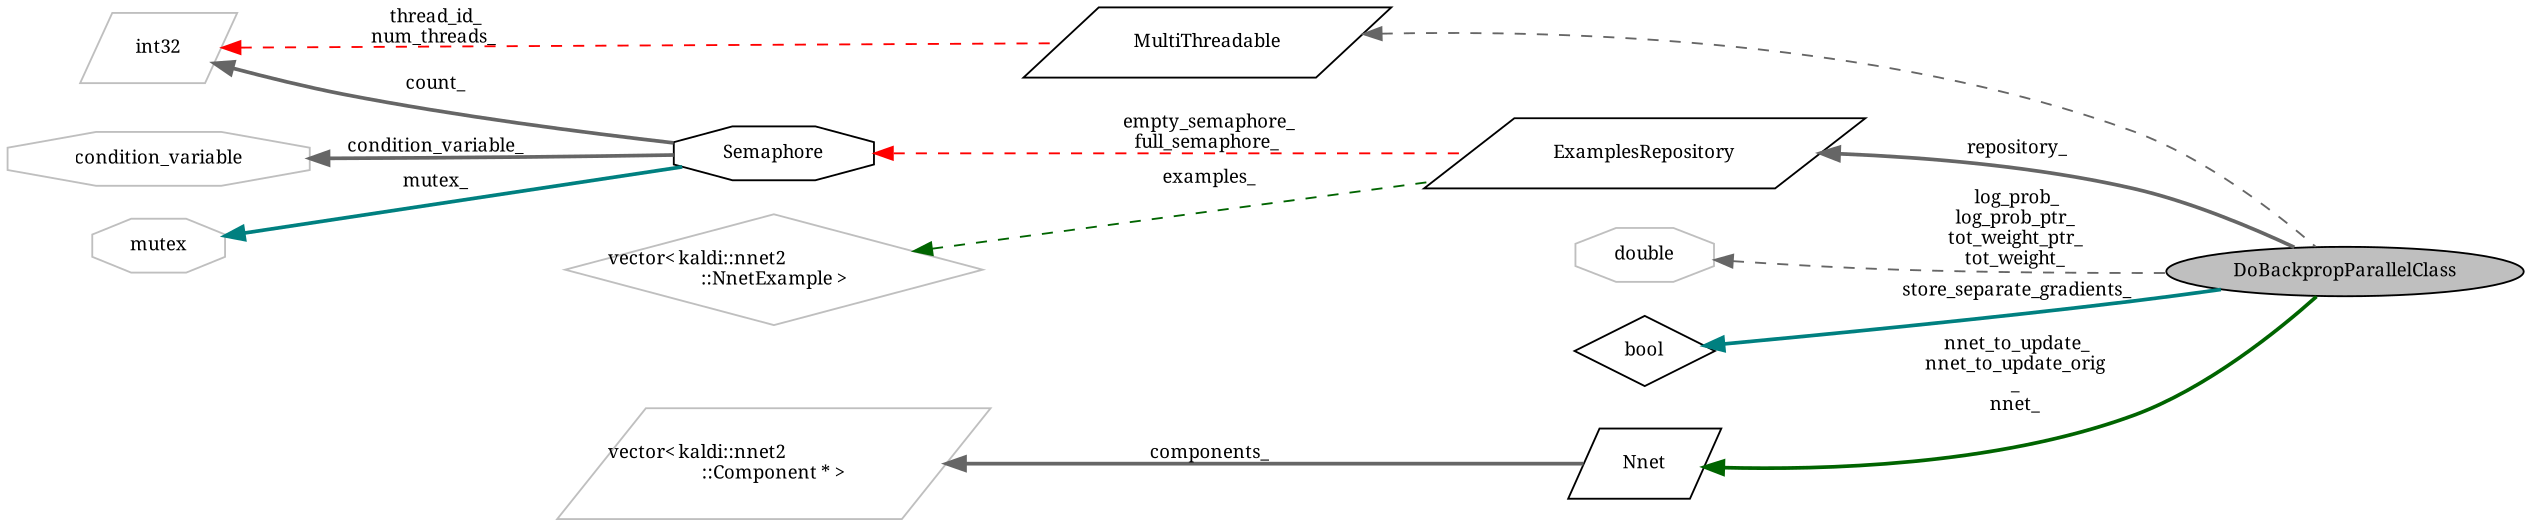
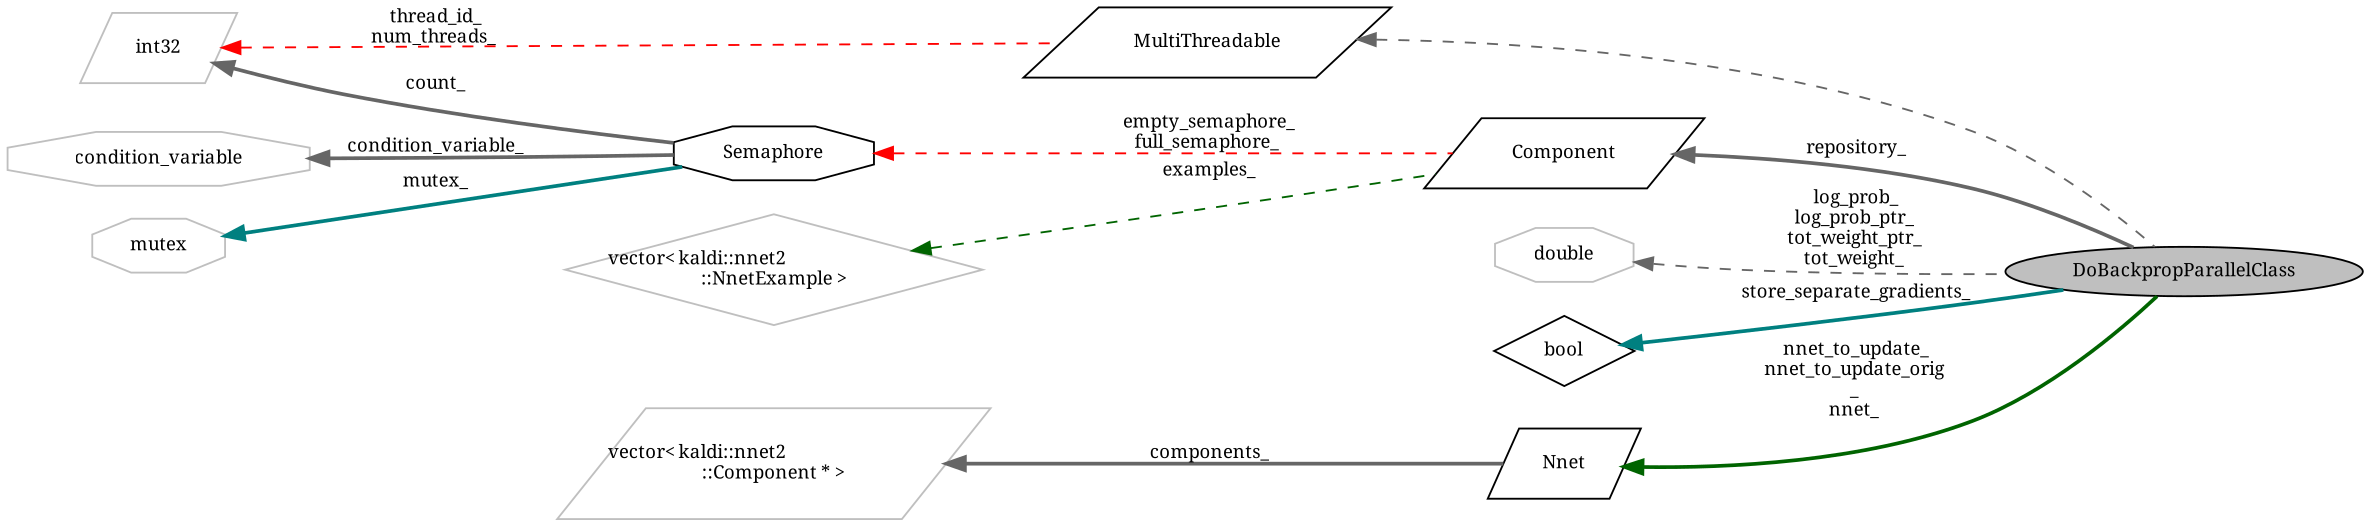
node "ExamplesRepository": label "ExamplesRepository" -> "Component"
